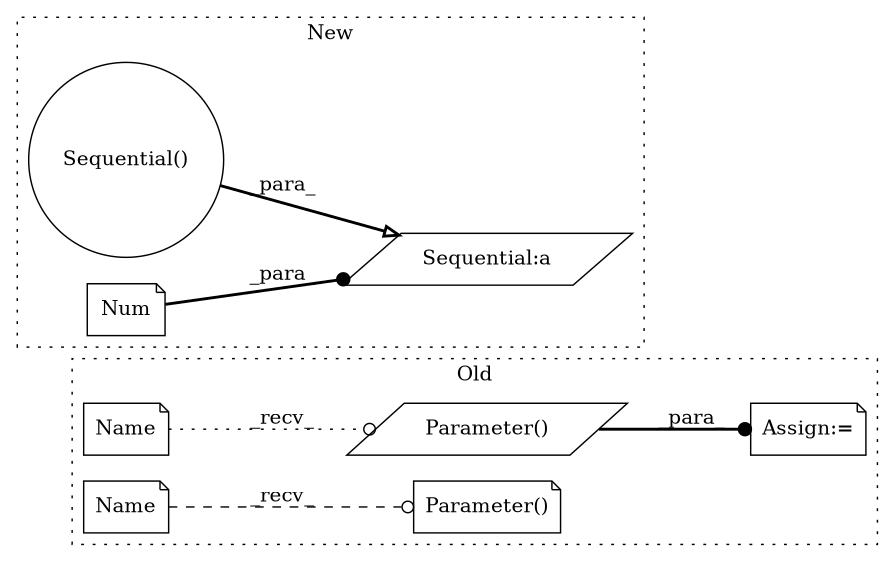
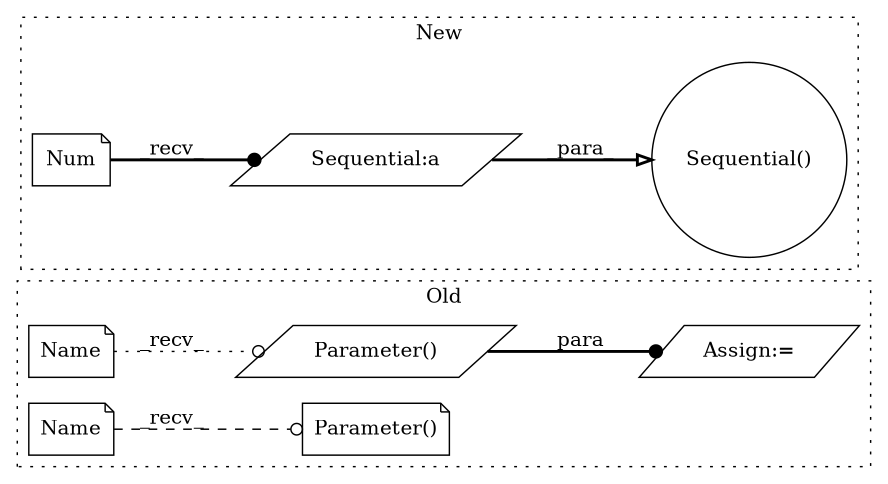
edge "Sequential()" -> "Sequential:a": reversed
edge "Num" -> "Sequential:a": label "_para_" -> "_recv_"
node "Assign:=": shape note -> parallelogram
